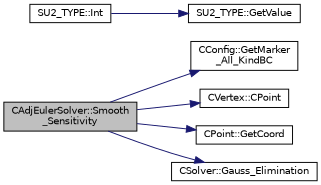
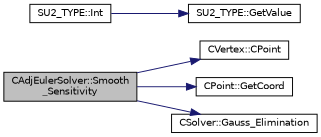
node "CConfig::GetMarker _All_KindBC": removed
